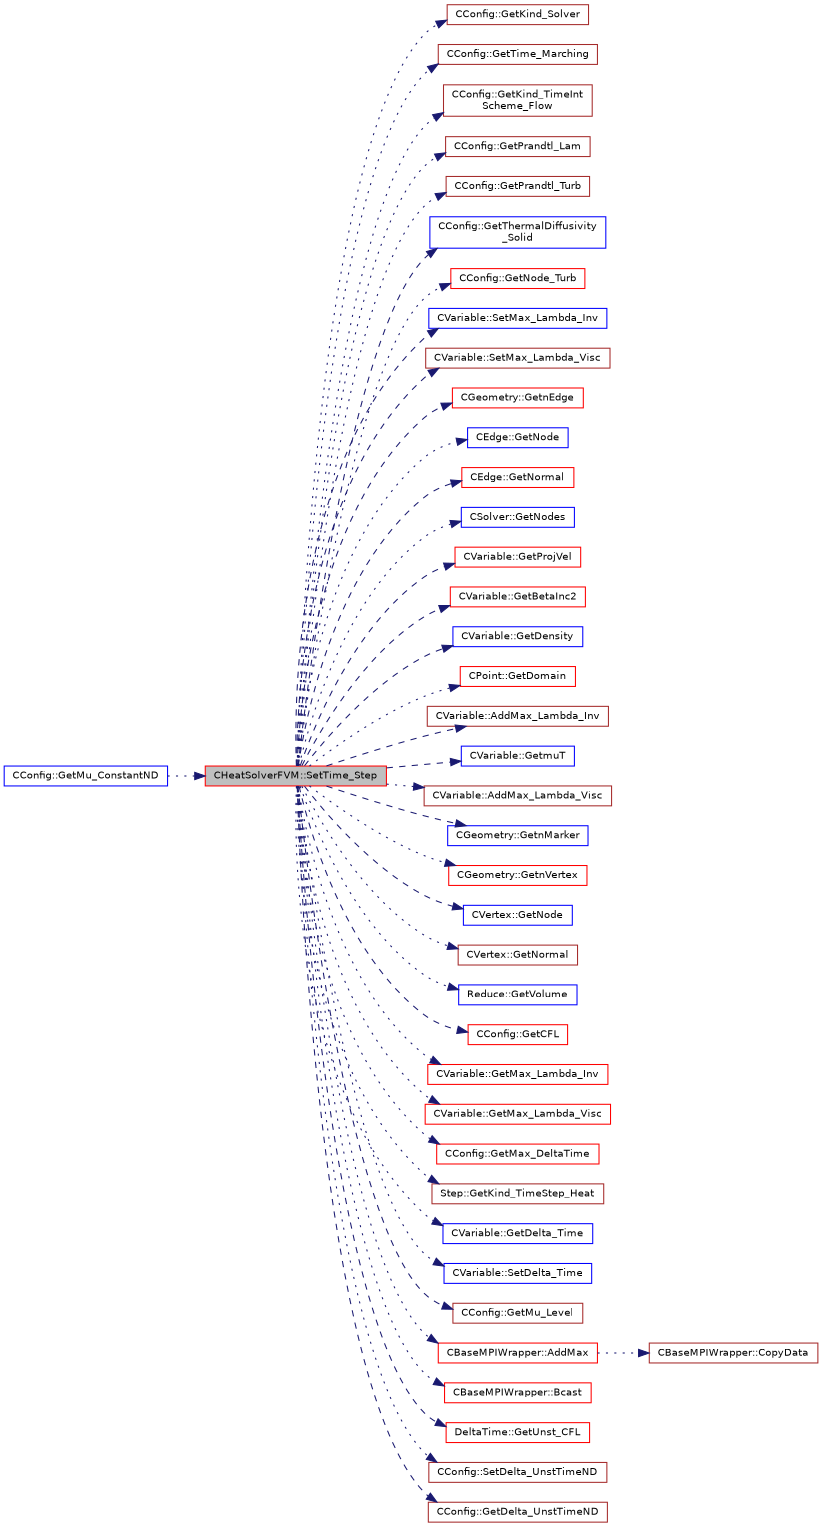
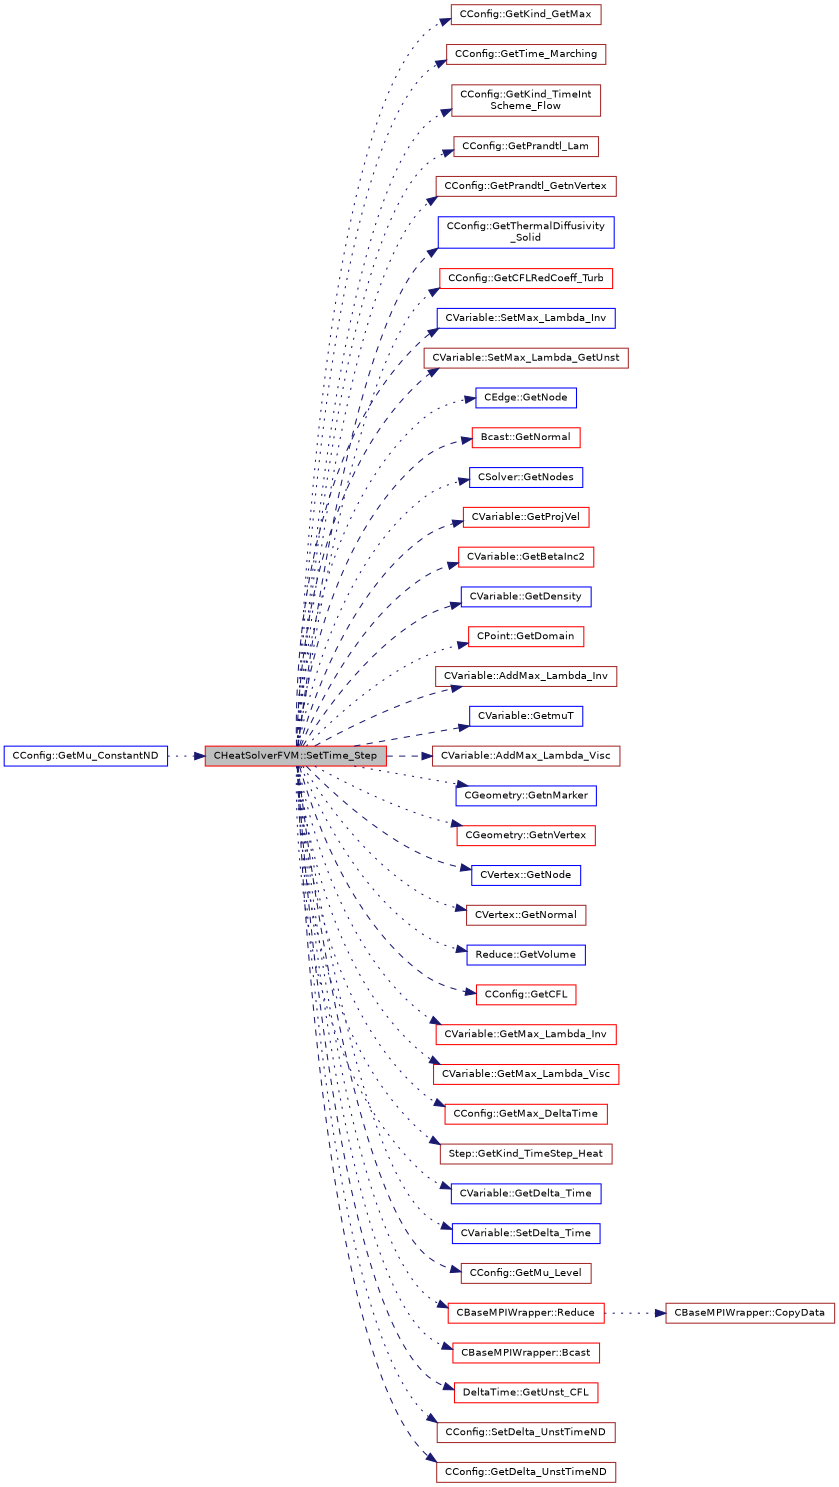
node "CConfig::GetKind_Solver": label "CConfig::GetKind_Solver" -> "CConfig::GetKind_GetMax"
node "CConfig::GetPrandtl_Turb": label "CConfig::GetPrandtl_Turb" -> "CConfig::GetPrandtl_GetnVertex"
node "CConfig::GetNode_Turb": label "CConfig::GetNode_Turb" -> "CConfig::GetCFLRedCoeff_Turb"
node "CVariable::SetMax_Lambda_Visc": label "CVariable::SetMax_Lambda_Visc" -> "CVariable::SetMax_Lambda_GetUnst"
node "CGeometry::GetnEdge": removed
node "CEdge::GetNormal": label "CEdge::GetNormal" -> "Bcast::GetNormal"
edge "CHeatSolverFVM::SetTime_Step" -> "CVariable::AddMax_Lambda_Visc": style dotted -> dashed
edge "CHeatSolverFVM::SetTime_Step" -> "CGeometry::GetnMarker": style dashed -> dotted
node "CBaseMPIWrapper::AddMax": label "CBaseMPIWrapper::AddMax" -> "CBaseMPIWrapper::Reduce"
